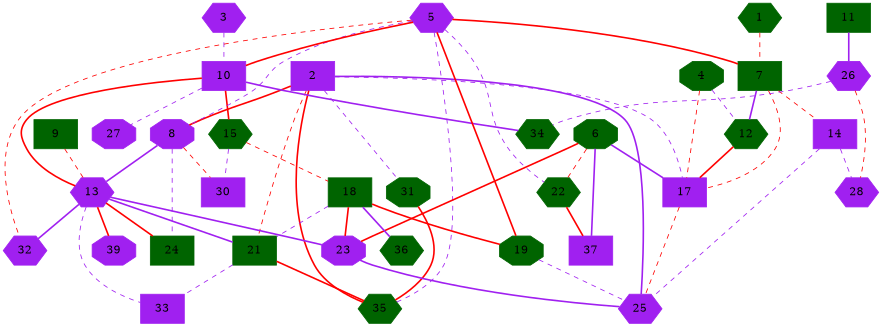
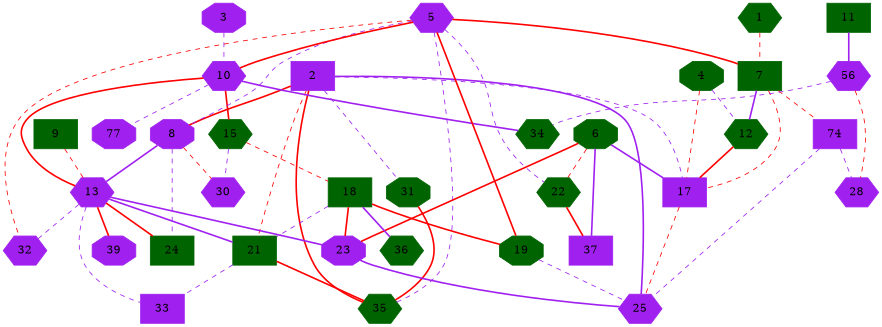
node "3": shape hexagon -> octagon
node "10": shape box -> hexagon
node "26": label "26" -> "56"
node "27": label "27" -> "77"
node "14": label "14" -> "74"
node "30": shape box -> hexagon
edge "13" -- "32": style bold -> dashed
